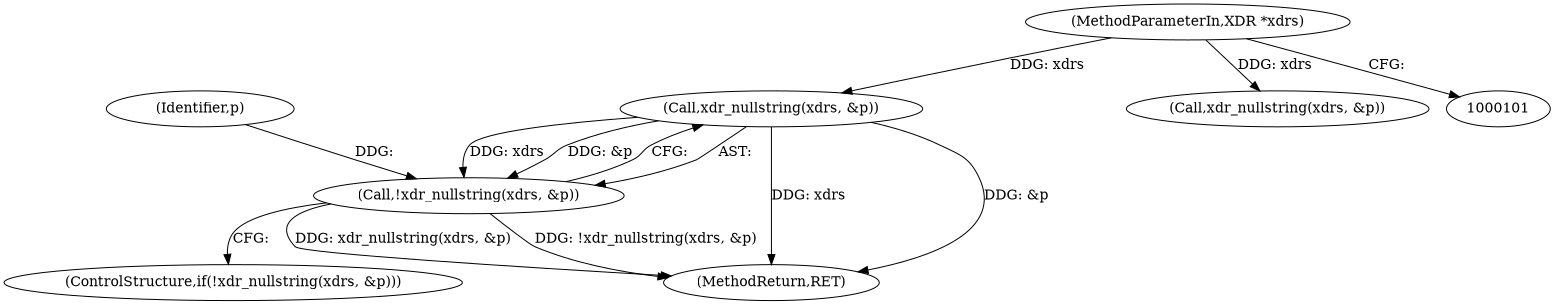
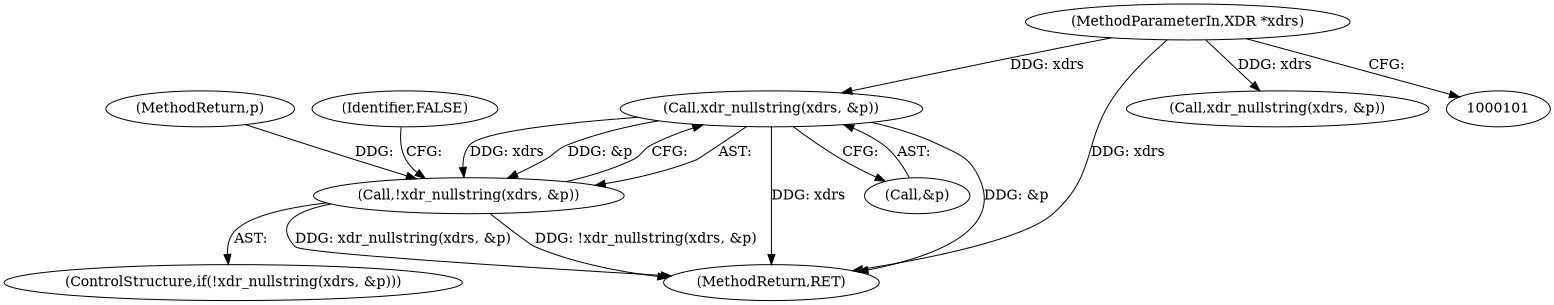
node "(Identifier,p)": label "(Identifier,p)" -> "(MethodReturn,p)"
node "(Identifier,FALSE)": added
node "(Call,&p)": added
edge "(MethodParameterIn,XDR *xdrs)" -> "(MethodReturn,RET)": added, label "DDG: xdrs"
edge "(Call,!xdr_nullstring(xdrs, &p))" -> "(ControlStructure,if(!xdr_nullstring(xdrs, &p)))": label "CFG: " -> "AST: "
